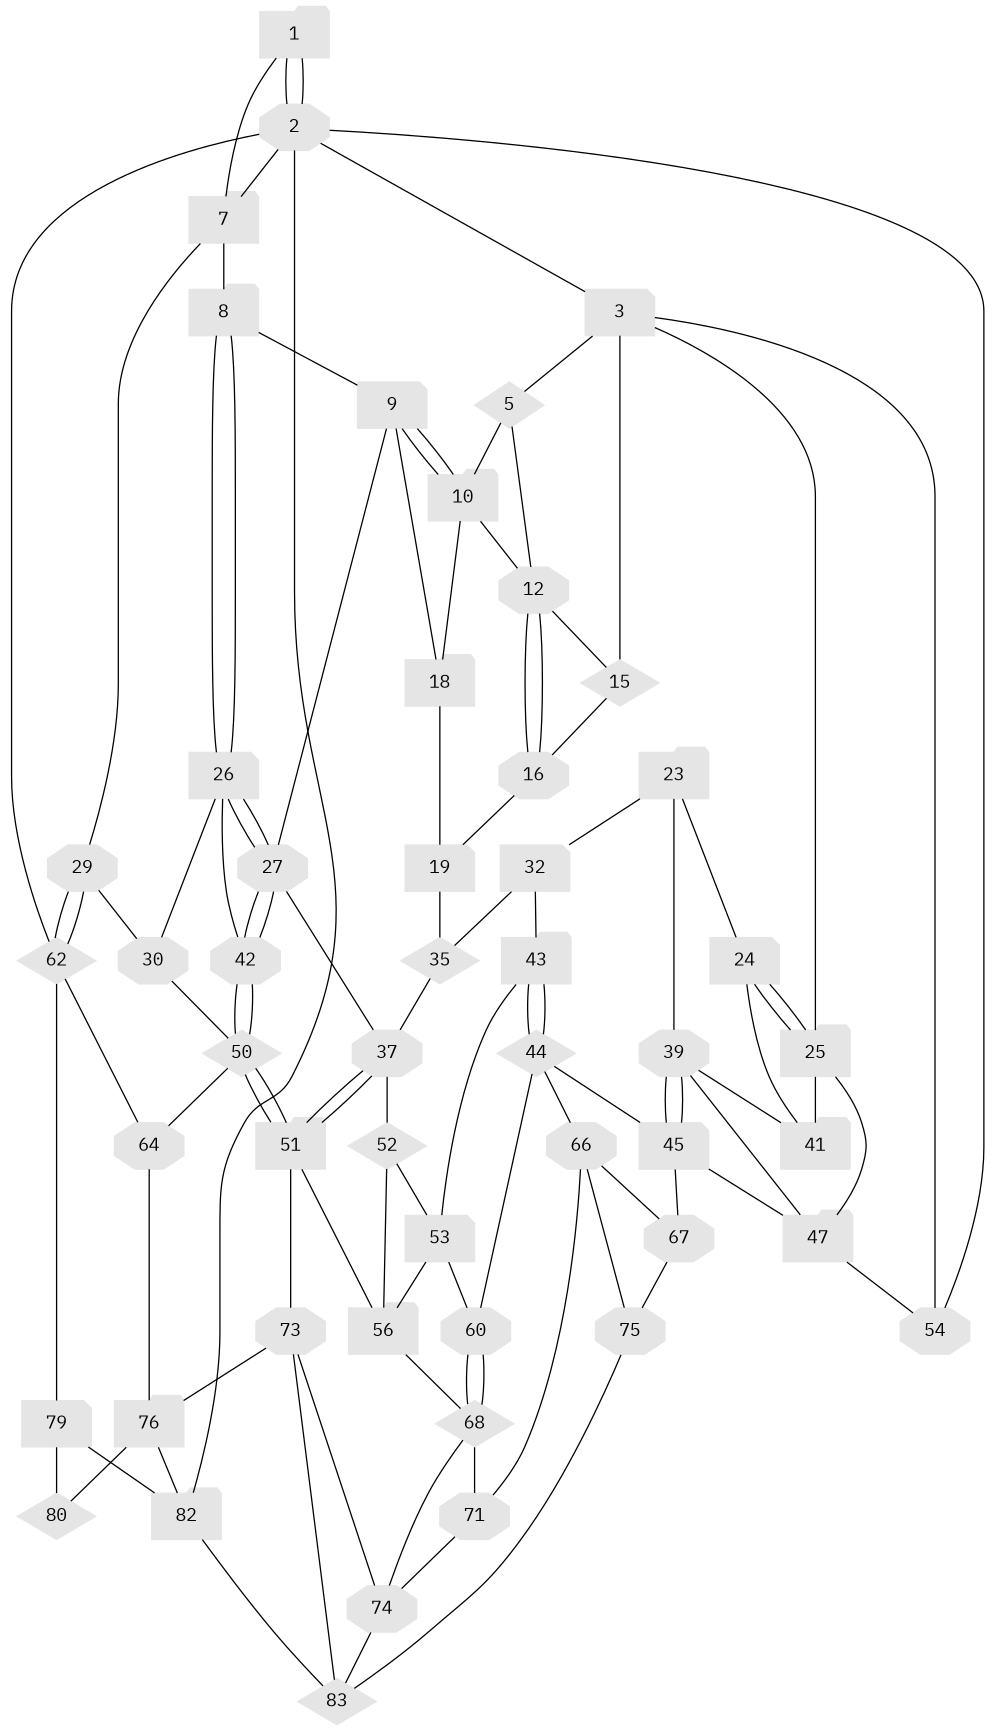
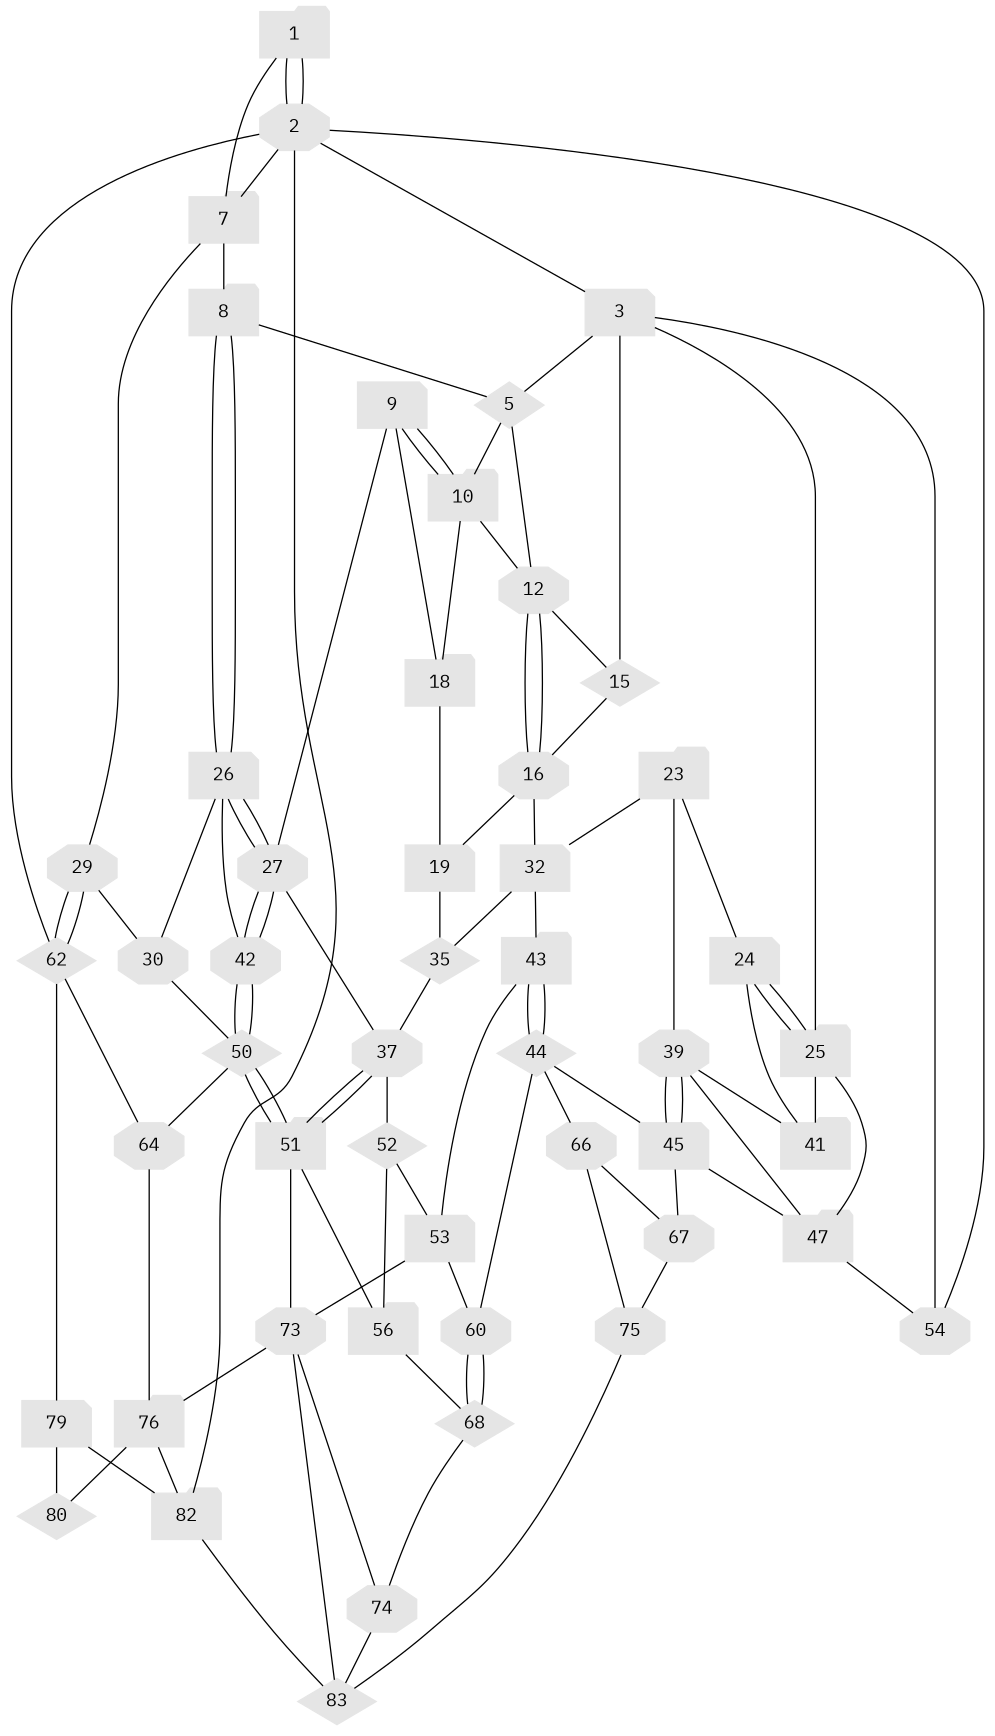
edge "8" -- "9": now "8" -- "5"
edge "16" -- "32": added
edge "53" -- "56": now "53" -- "73"
node "71": removed
